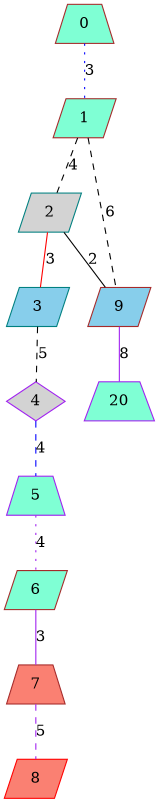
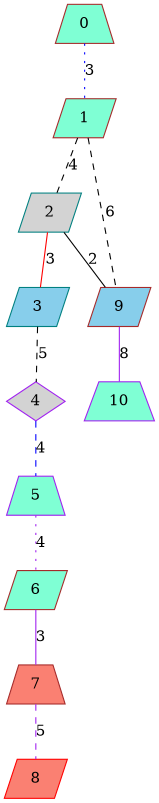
node "20": label "20" -> "10"
